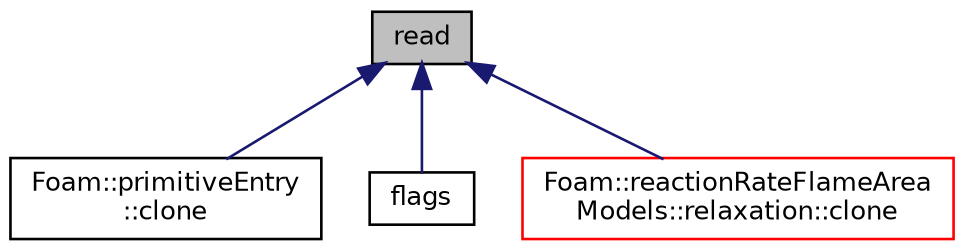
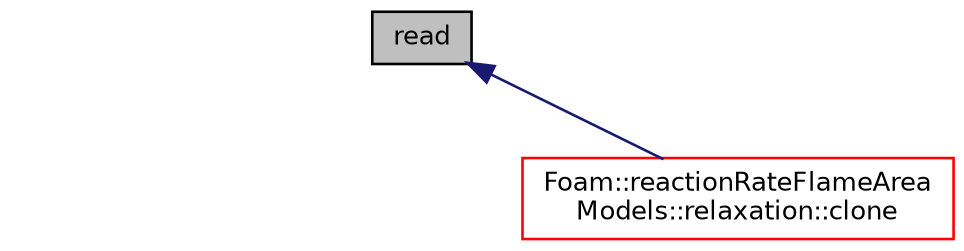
node "Foam::primitiveEntry ::clone": removed
node "flags": removed
